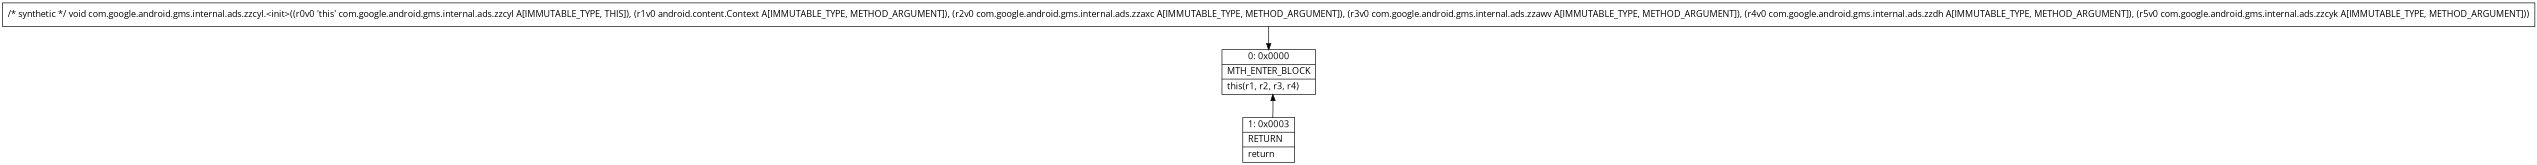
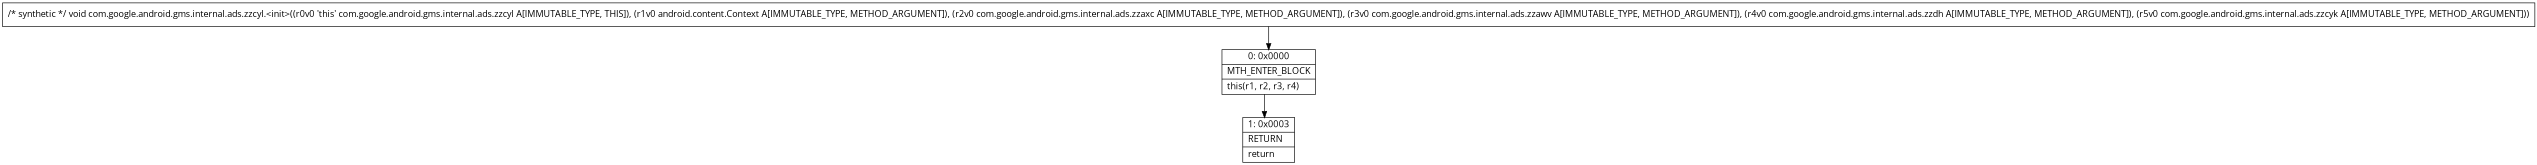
edge "1: 0x0003" -> "0: 0x0000": reversed
